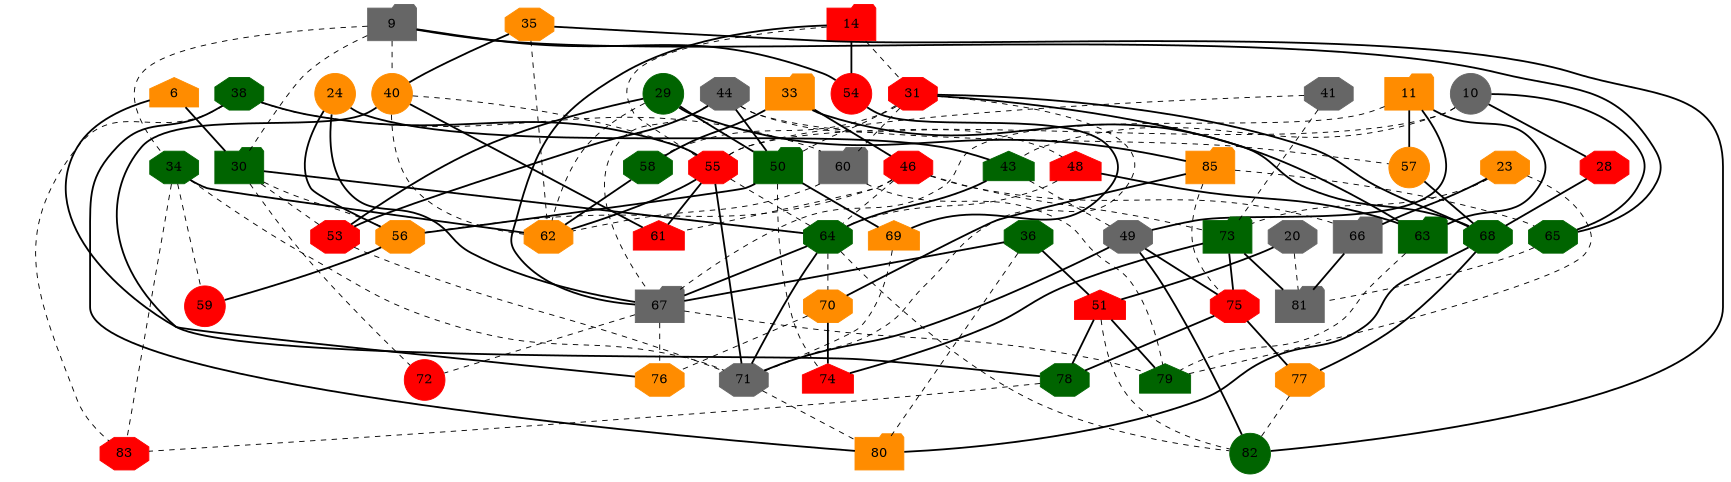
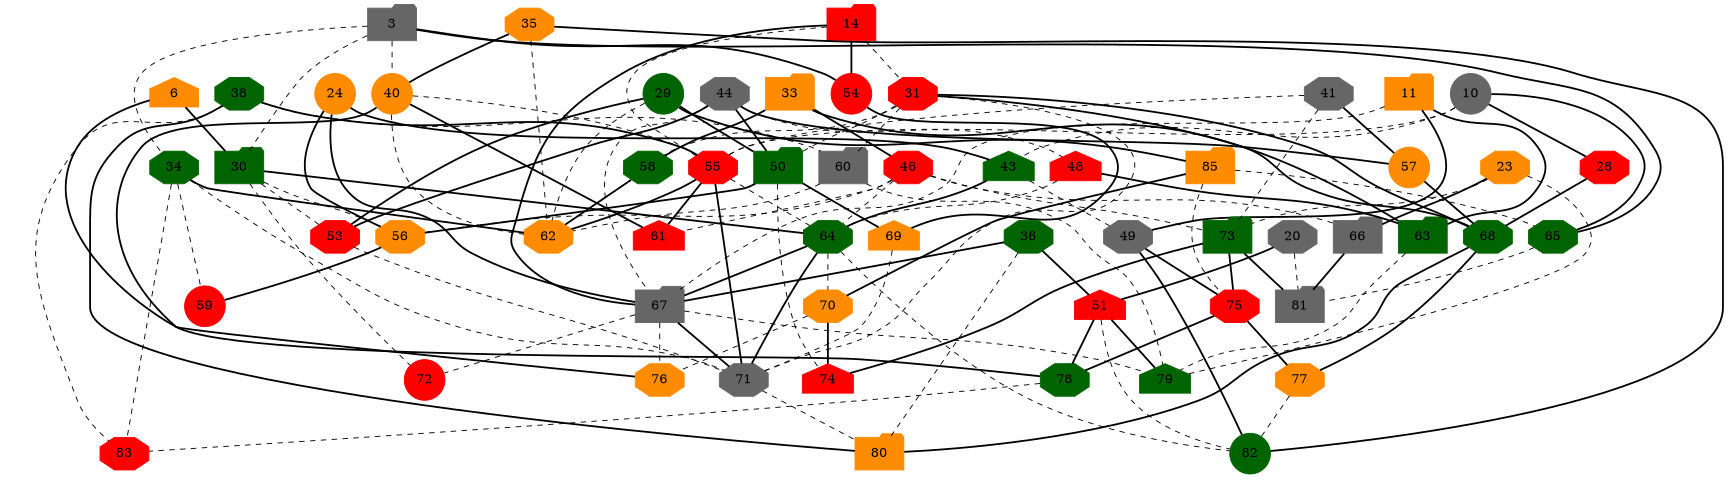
node "9": label "9" -> "3"
edge "11" -- "57": now "41" -- "57"
edge "44" -- "57": style dashed -> bold
edge "49" -- "71": now "67" -- "71"
